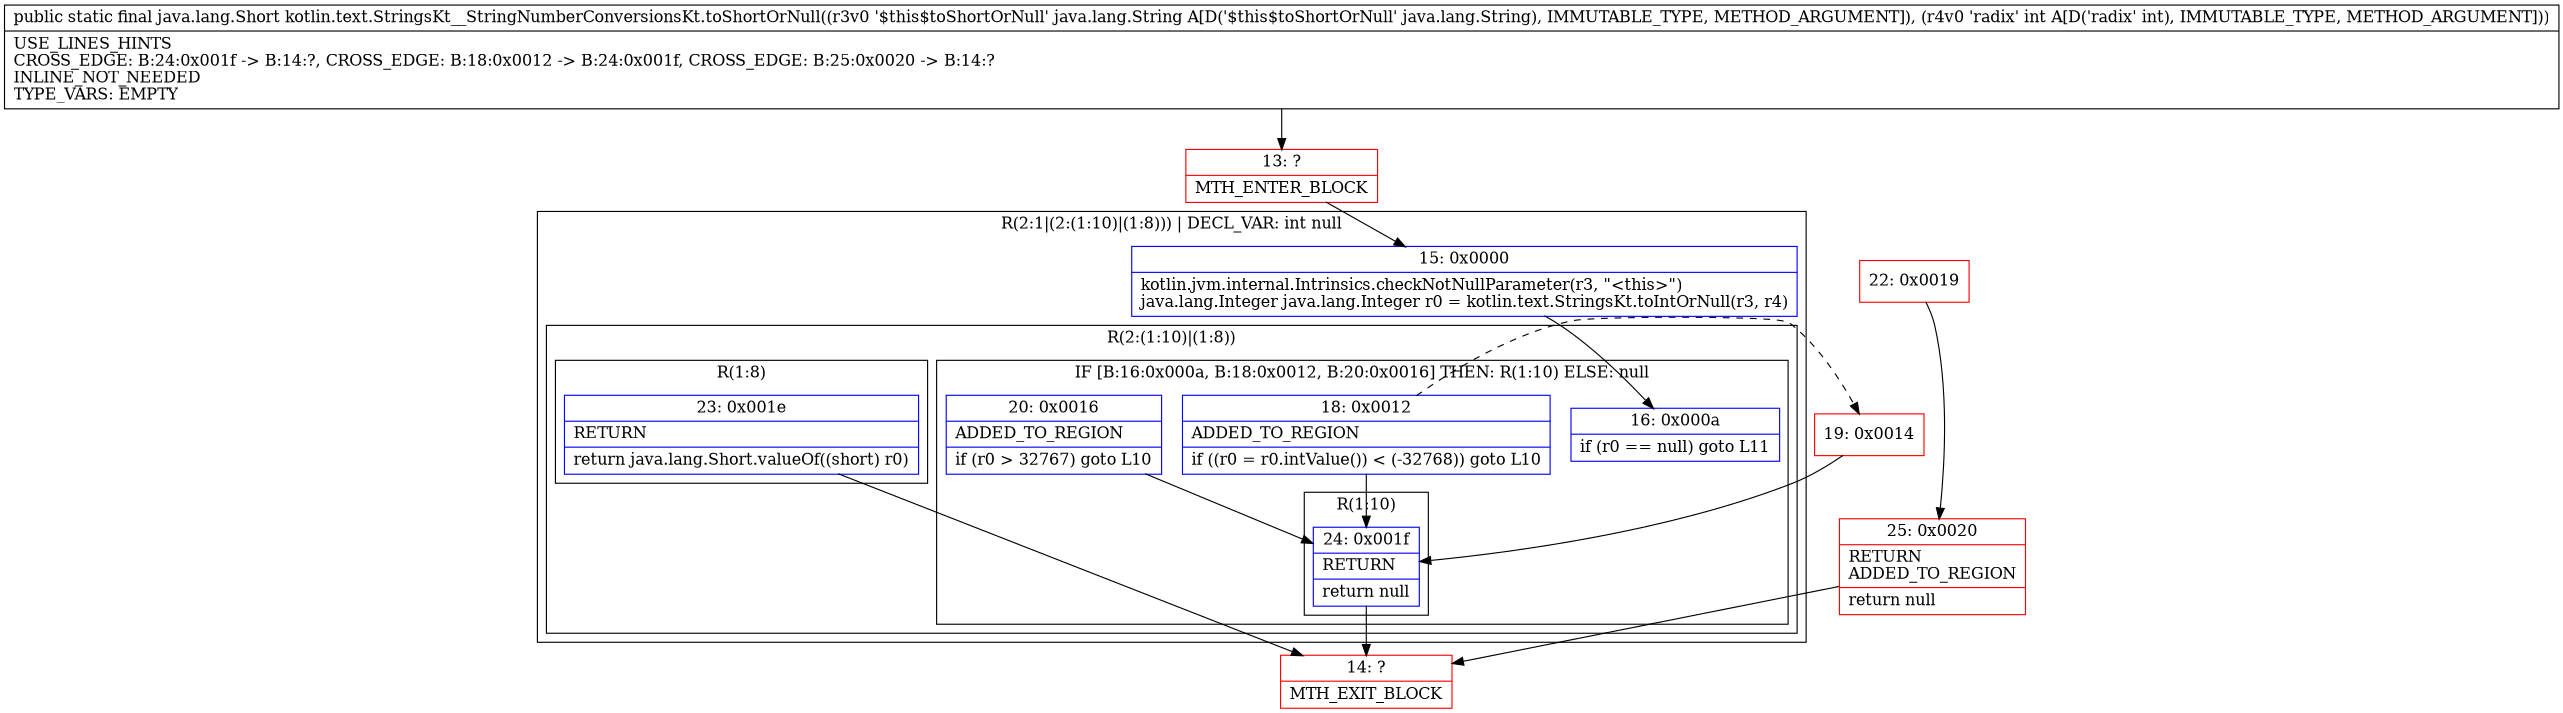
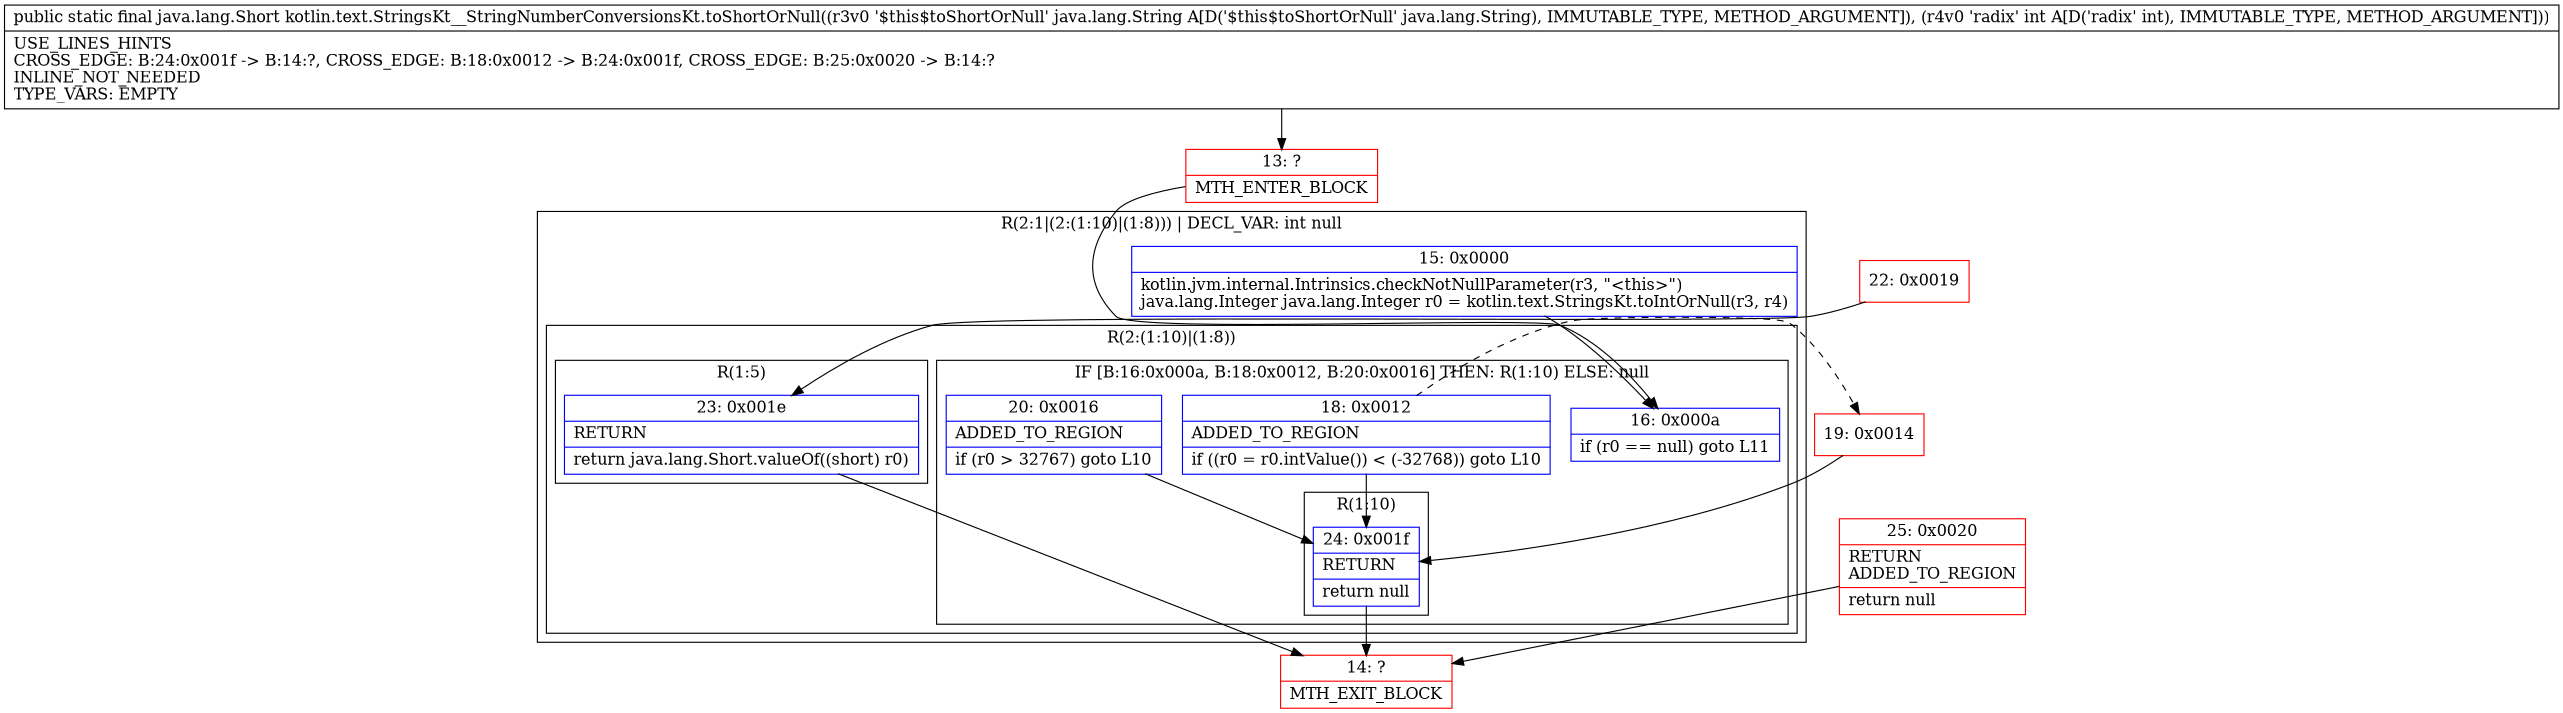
edge "13: ?" -> "15: 0x0000": now "13: ?" -> "16: 0x000a"
cluster "R(1:8)": label "R(1:8)" -> "R(1:5)"
edge "22: 0x0019" -> "25: 0x0020": now "22: 0x0019" -> "23: 0x001e"
